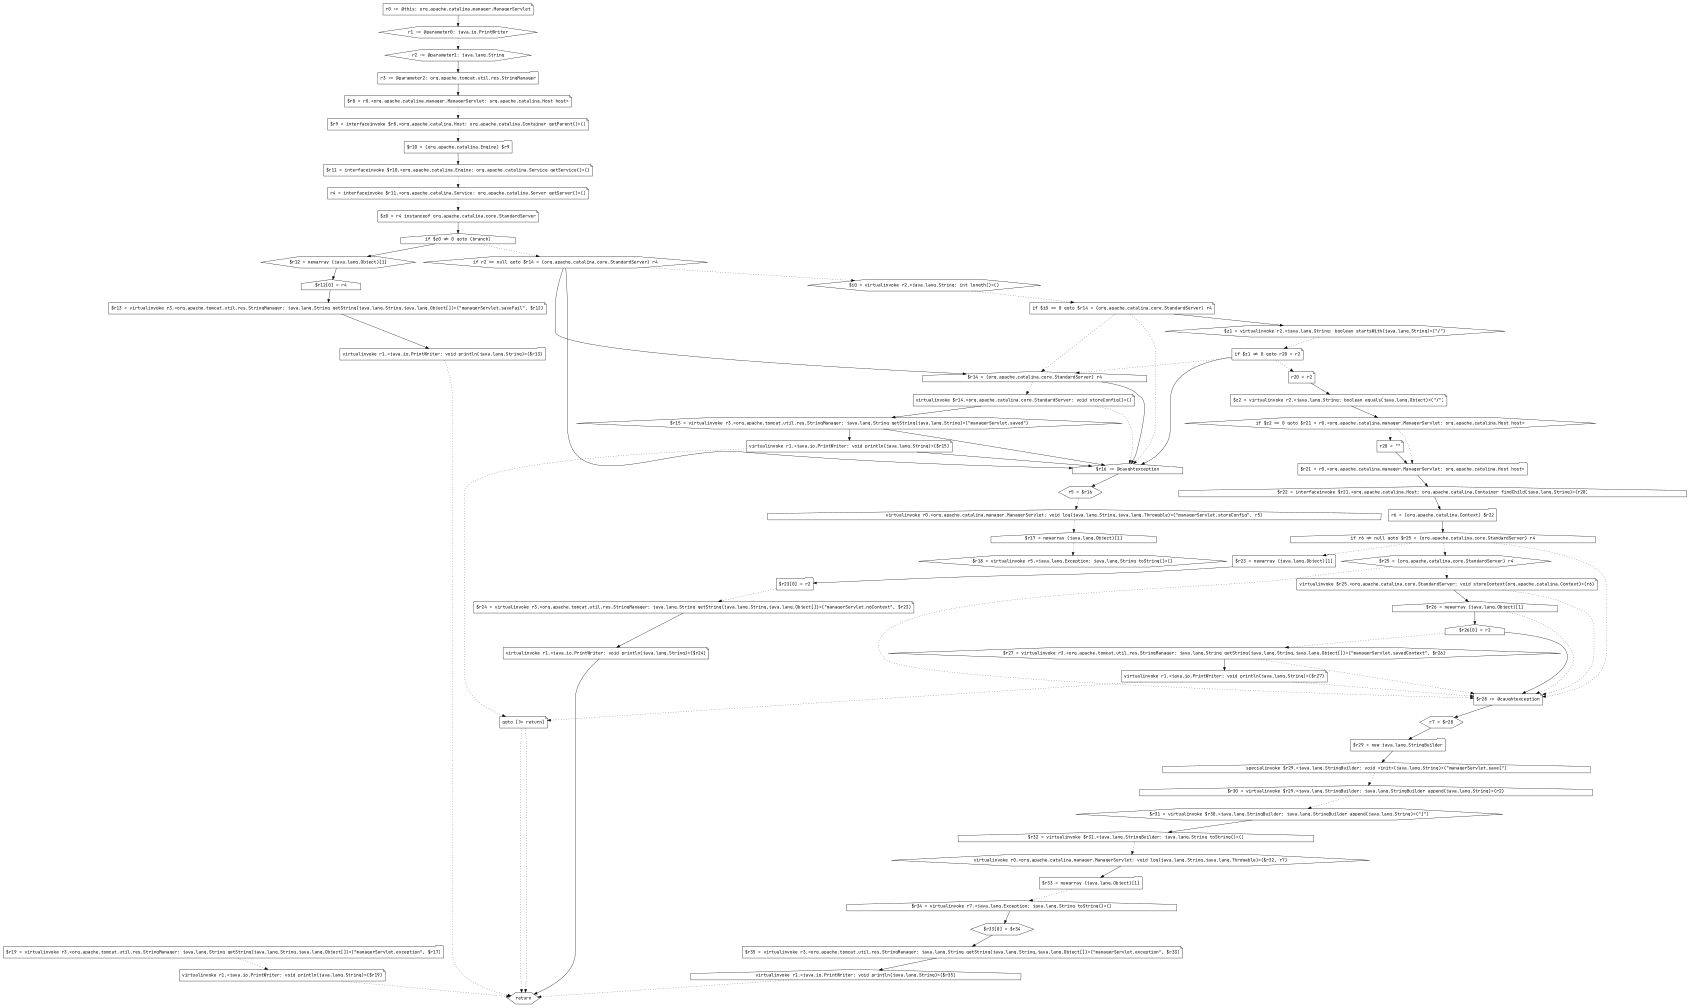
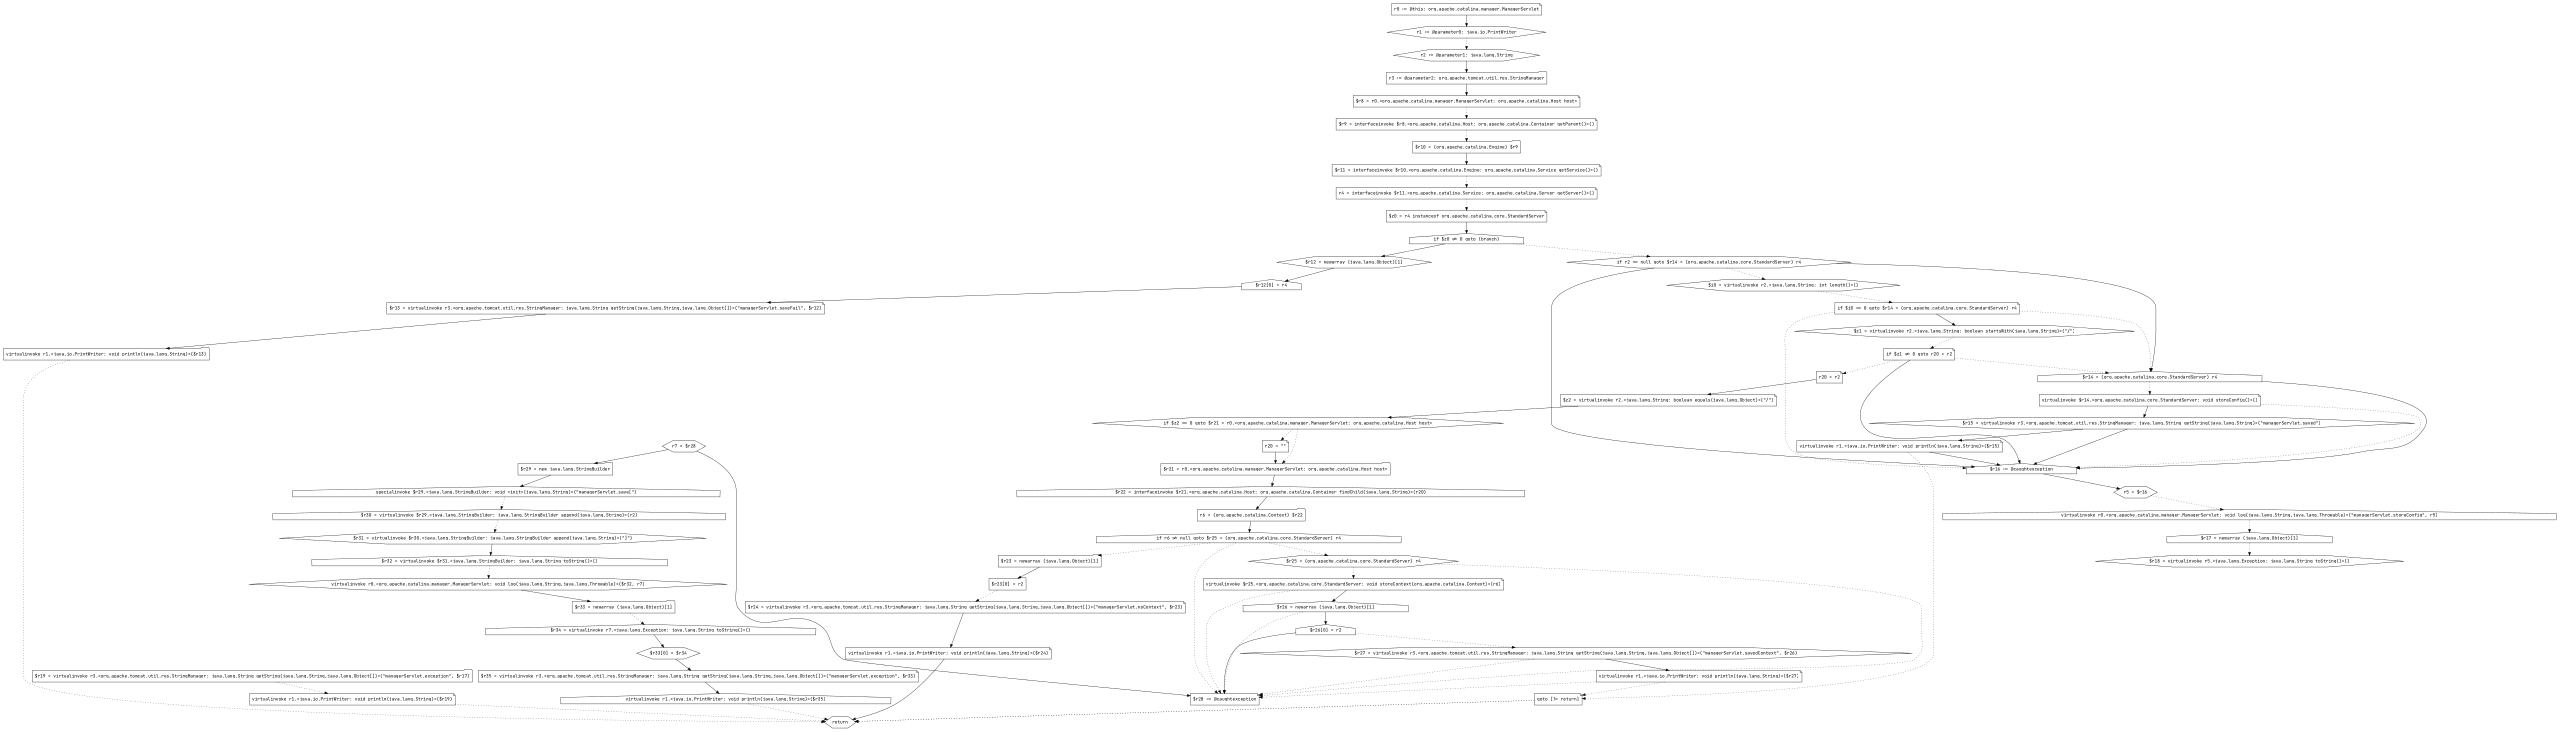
edge "$r28 := @caughtexception" -> "r7 = $r28": reversed
